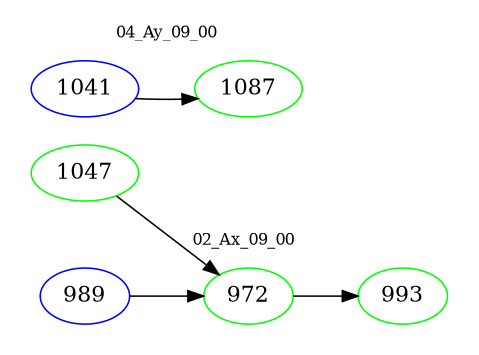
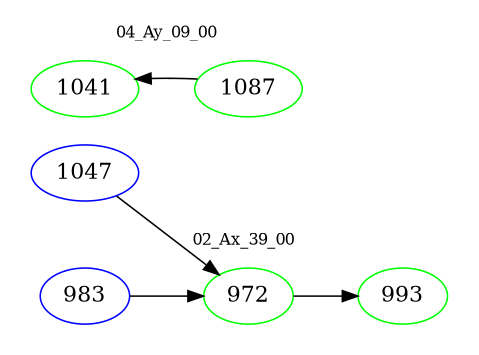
node "1041": color blue -> green
edge "1041" -> "1087": reversed
node "1047": color green -> blue
cluster "02_Ax_09_00": label "02_Ax_09_00" -> "02_Ax_39_00"
node "989": label "989" -> "983"
